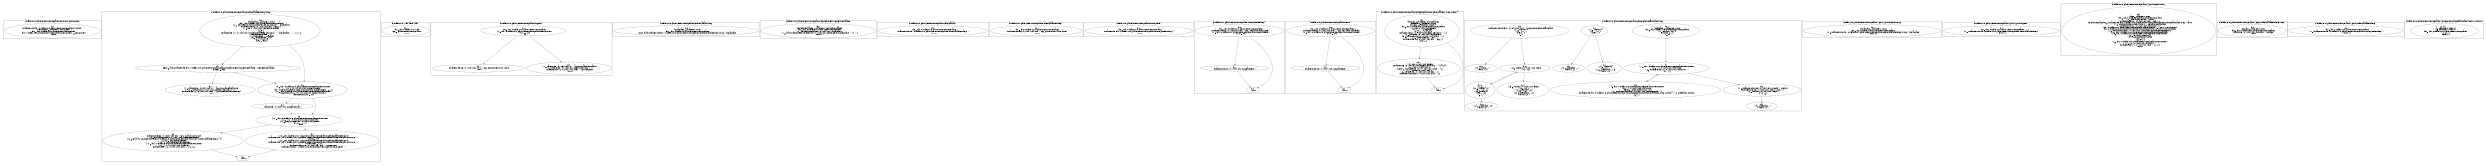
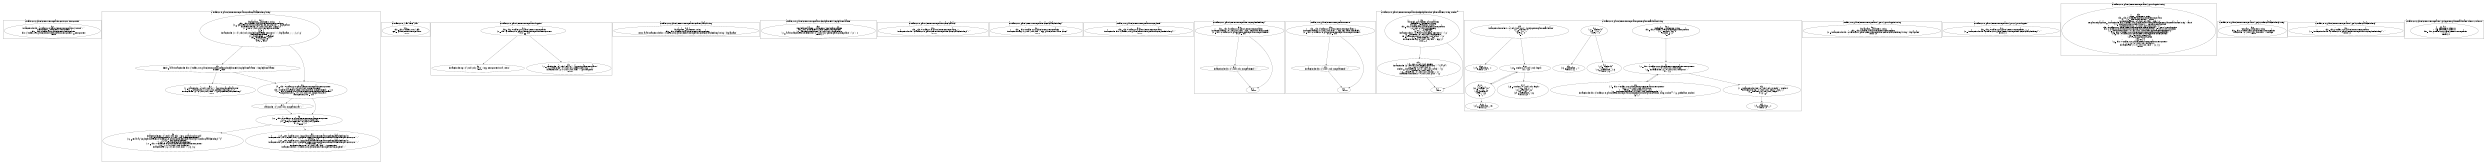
node "id:10 %19 = instInit + '1' return %19": label "id:10 %19 = instInit + '1' return %19" -> "id:10 %19 = prefixName + '1' return %19"
node "id:8 return": removed
